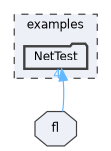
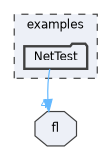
edge "fl" -> "NetTest": reversed
